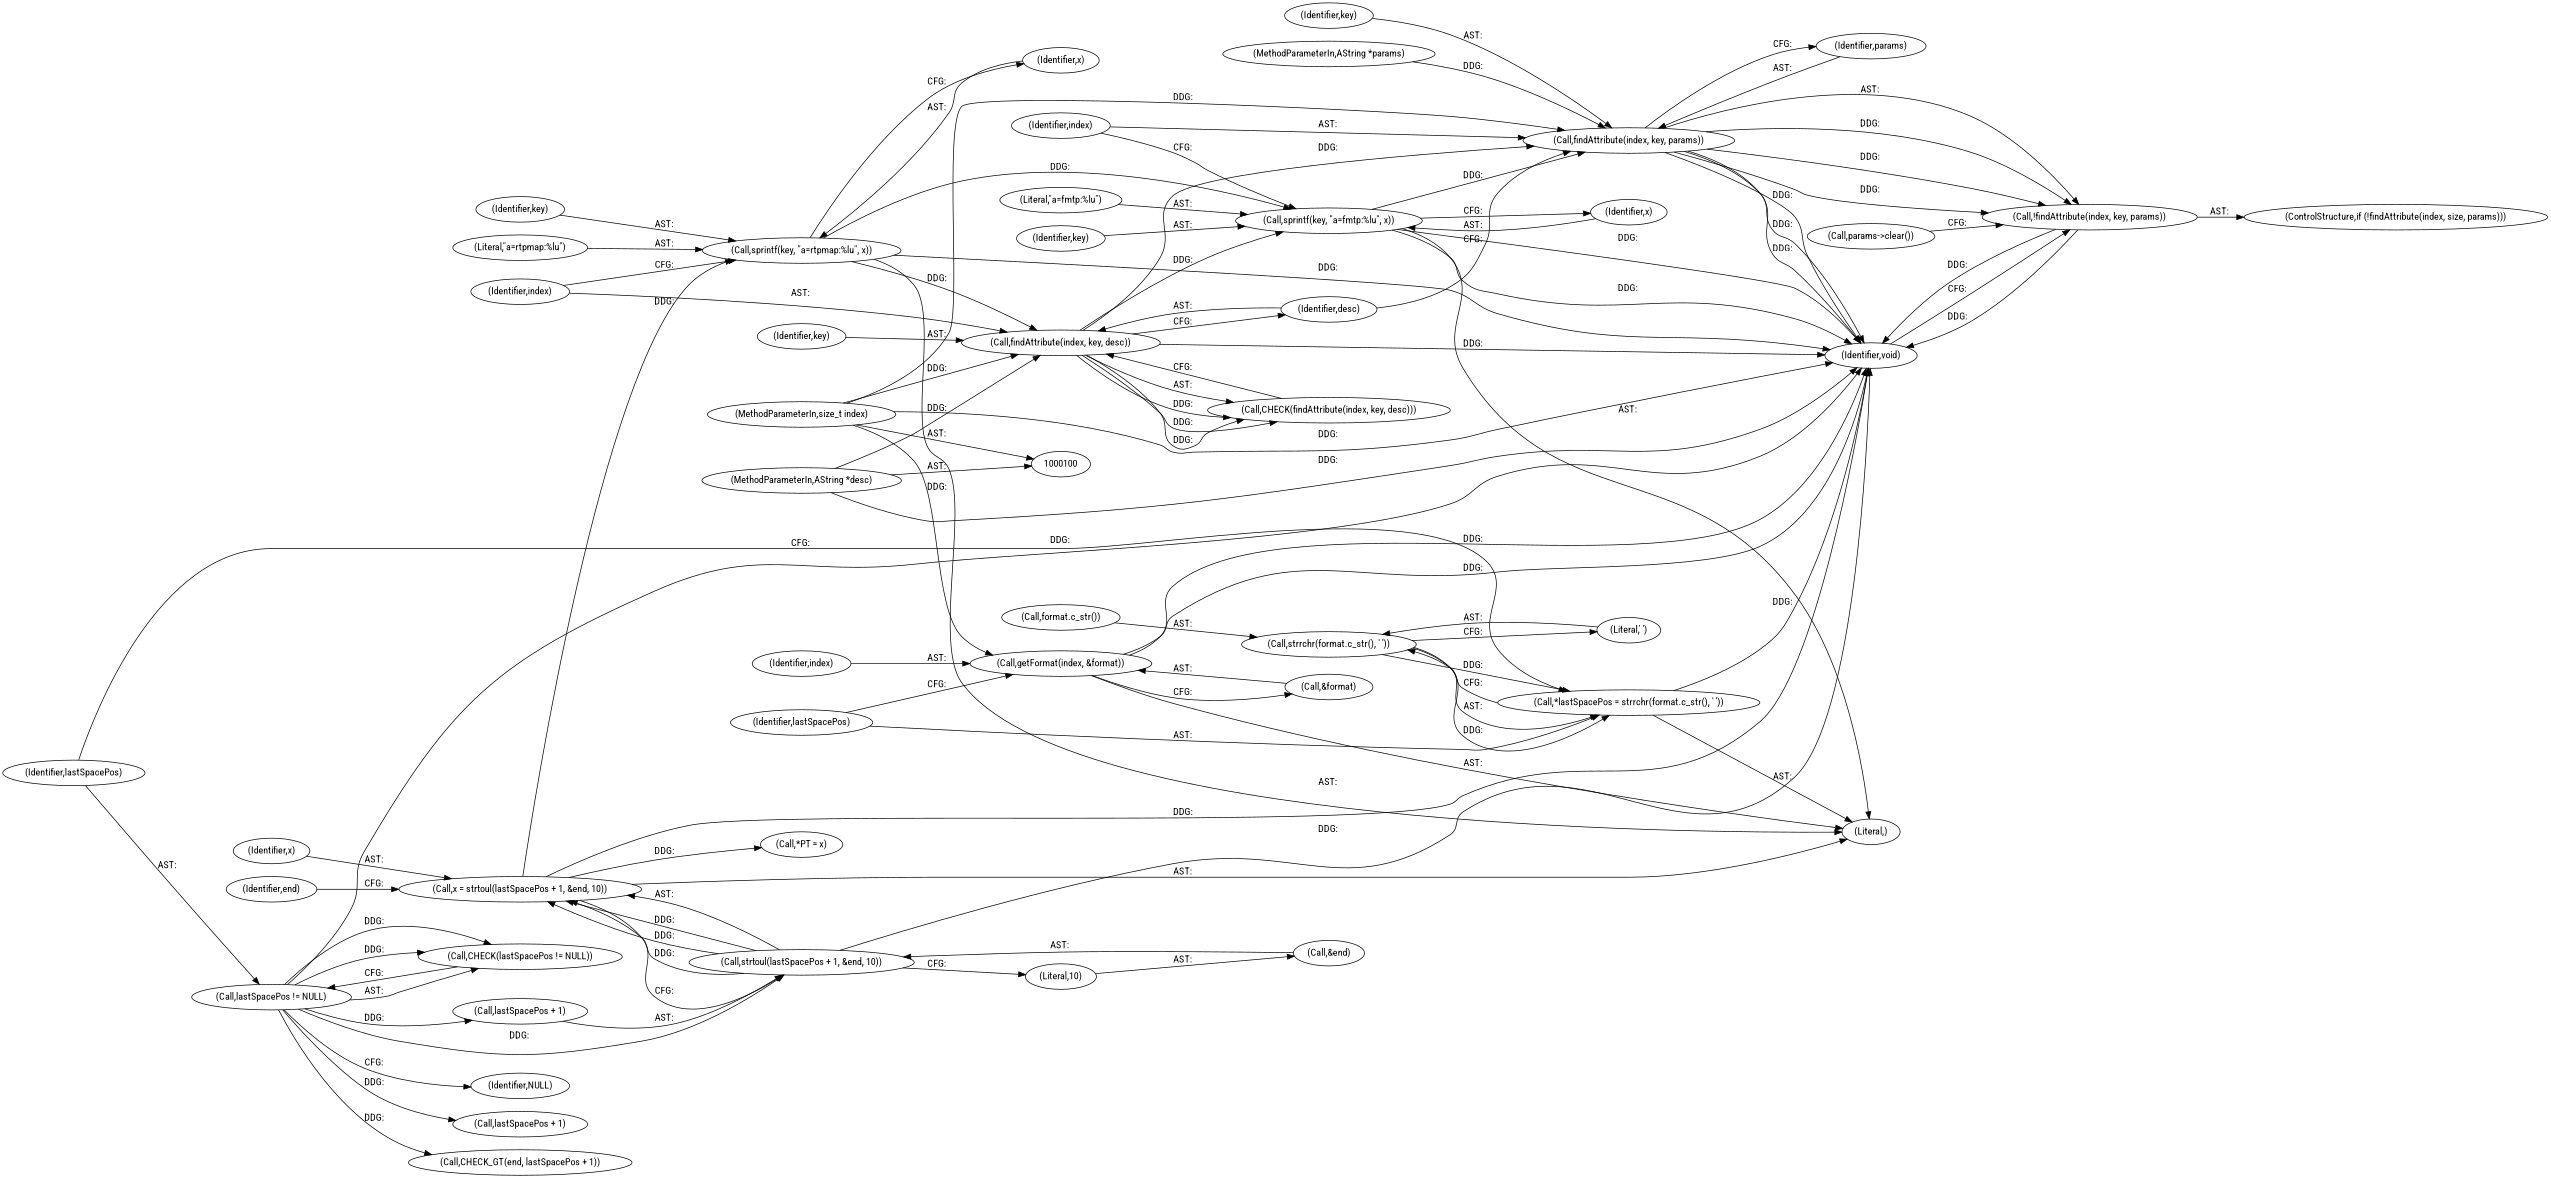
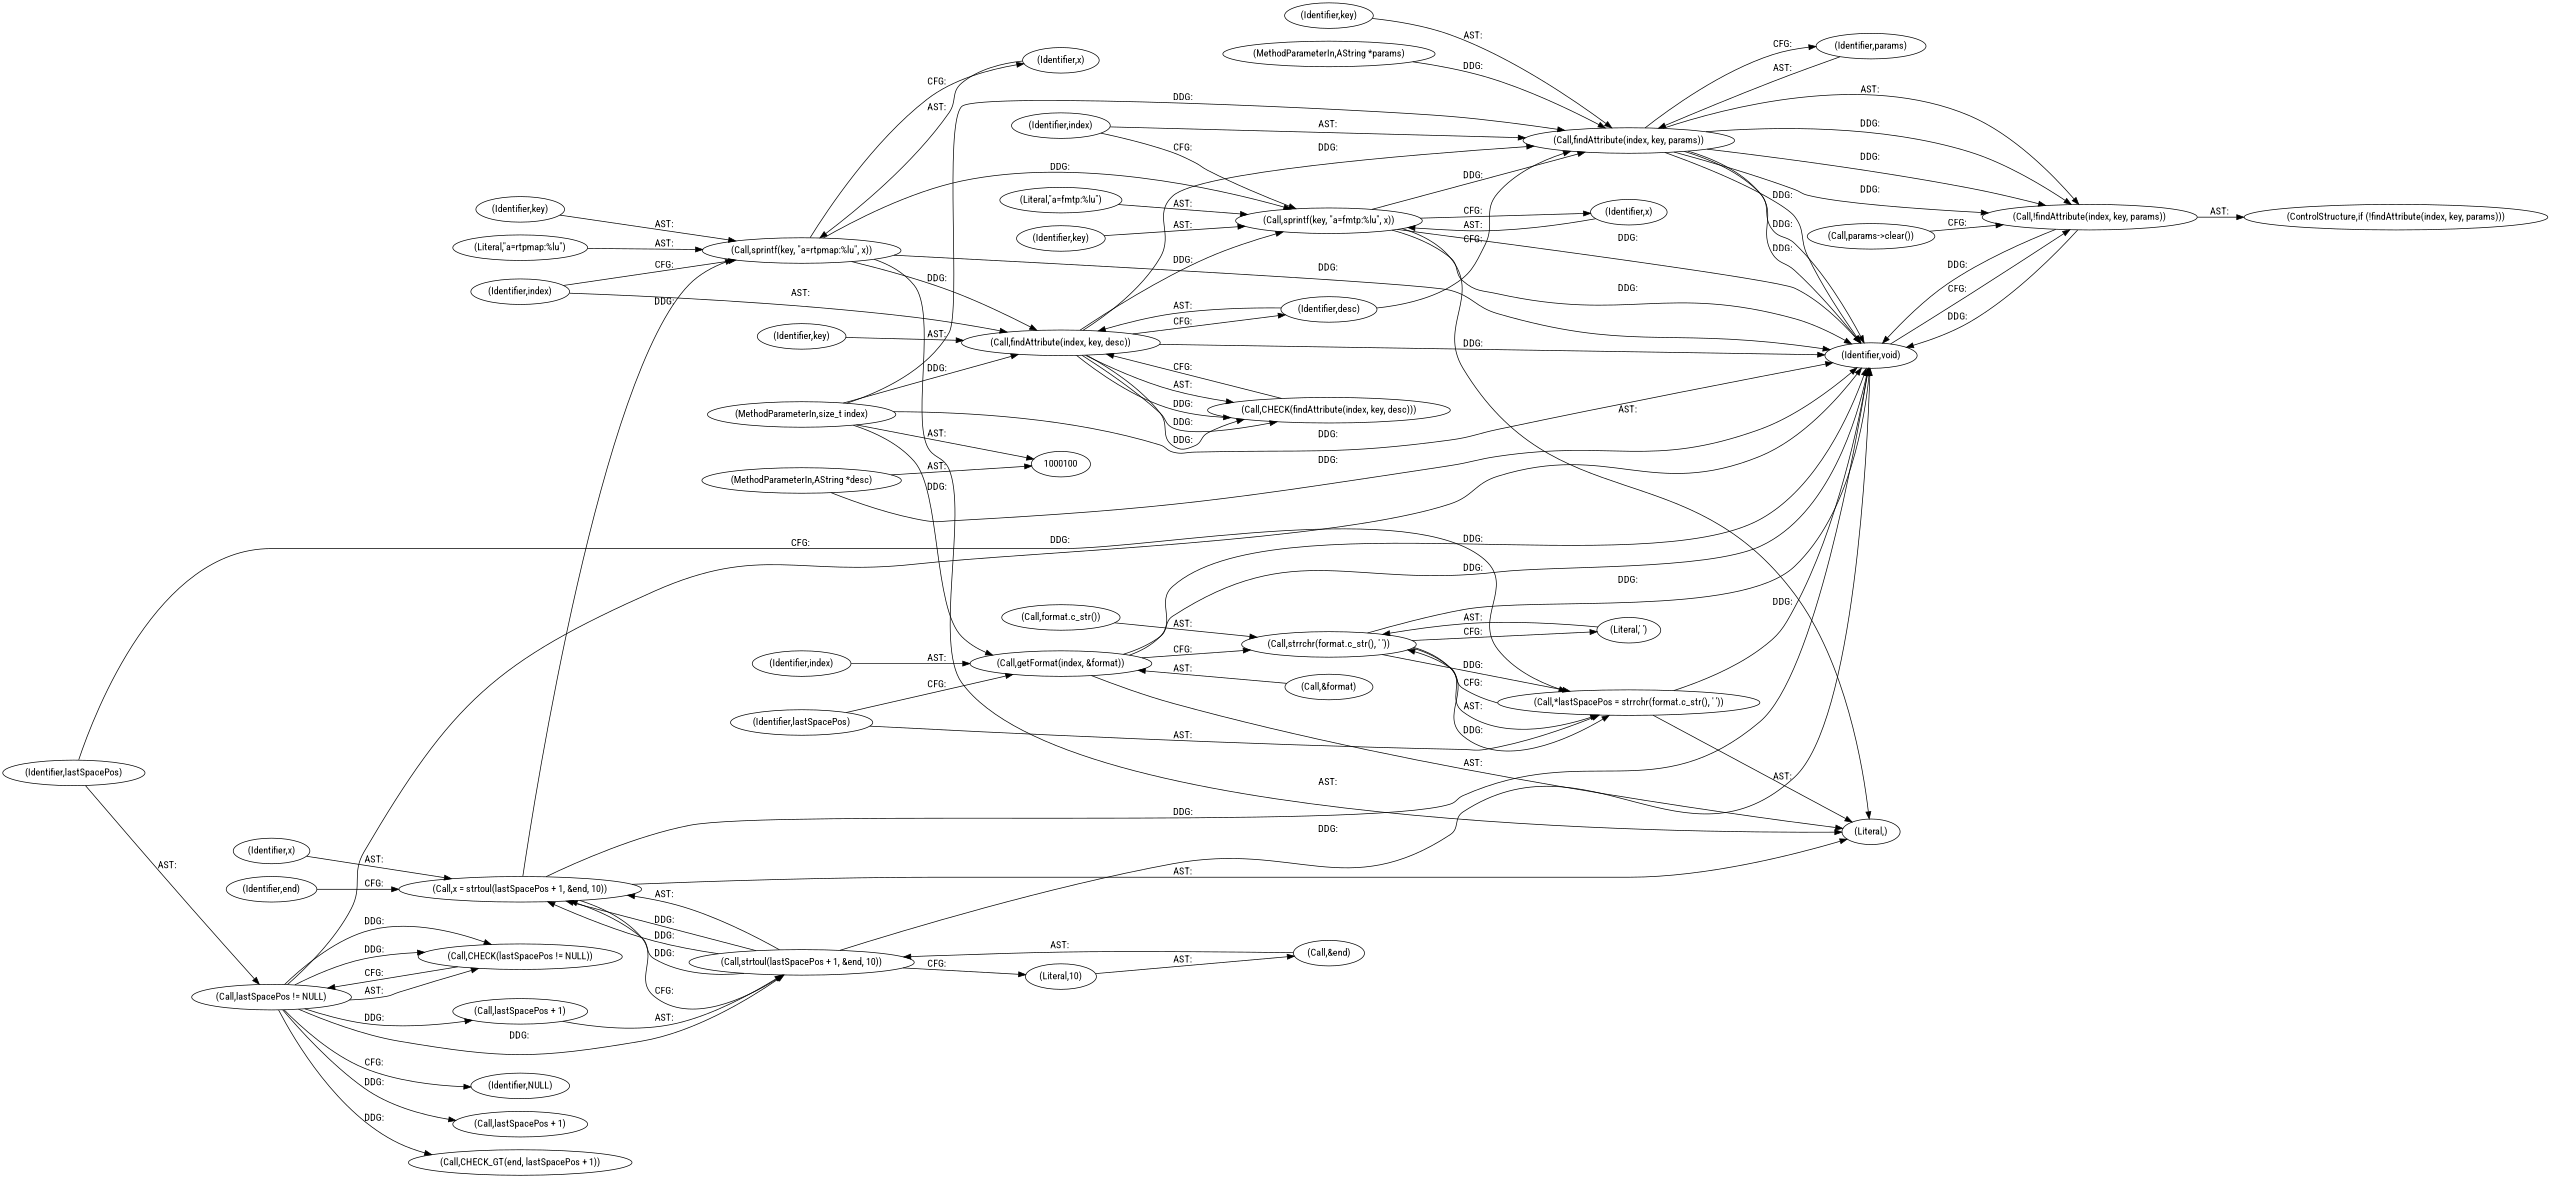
node "(ControlStructure,if (!findAttribute(index, size, params)))": label "(ControlStructure,if (!findAttribute(index, size, params)))" -> "(ControlStructure,if (!findAttribute(index, key, params)))"
edge "(MethodParameterIn,AString *desc)" -> "(Call,findAttribute(index, key, desc))": removed, label "DDG:"
edge "(Call,strrchr(format.c_str(), ' '))" -> "(Identifier,void)": added, label "DDG:"
edge "(Call,getFormat(index, &format))" -> "(Call,&format)": now "(Call,getFormat(index, &format))" -> "(Call,strrchr(format.c_str(), ' '))"
node "(Call,*PT = x)": removed
